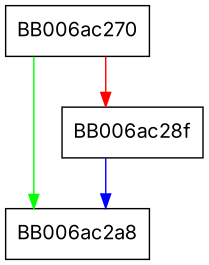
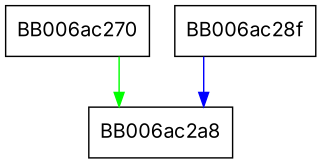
edge "BB006ac270" -> "BB006ac28f": removed
